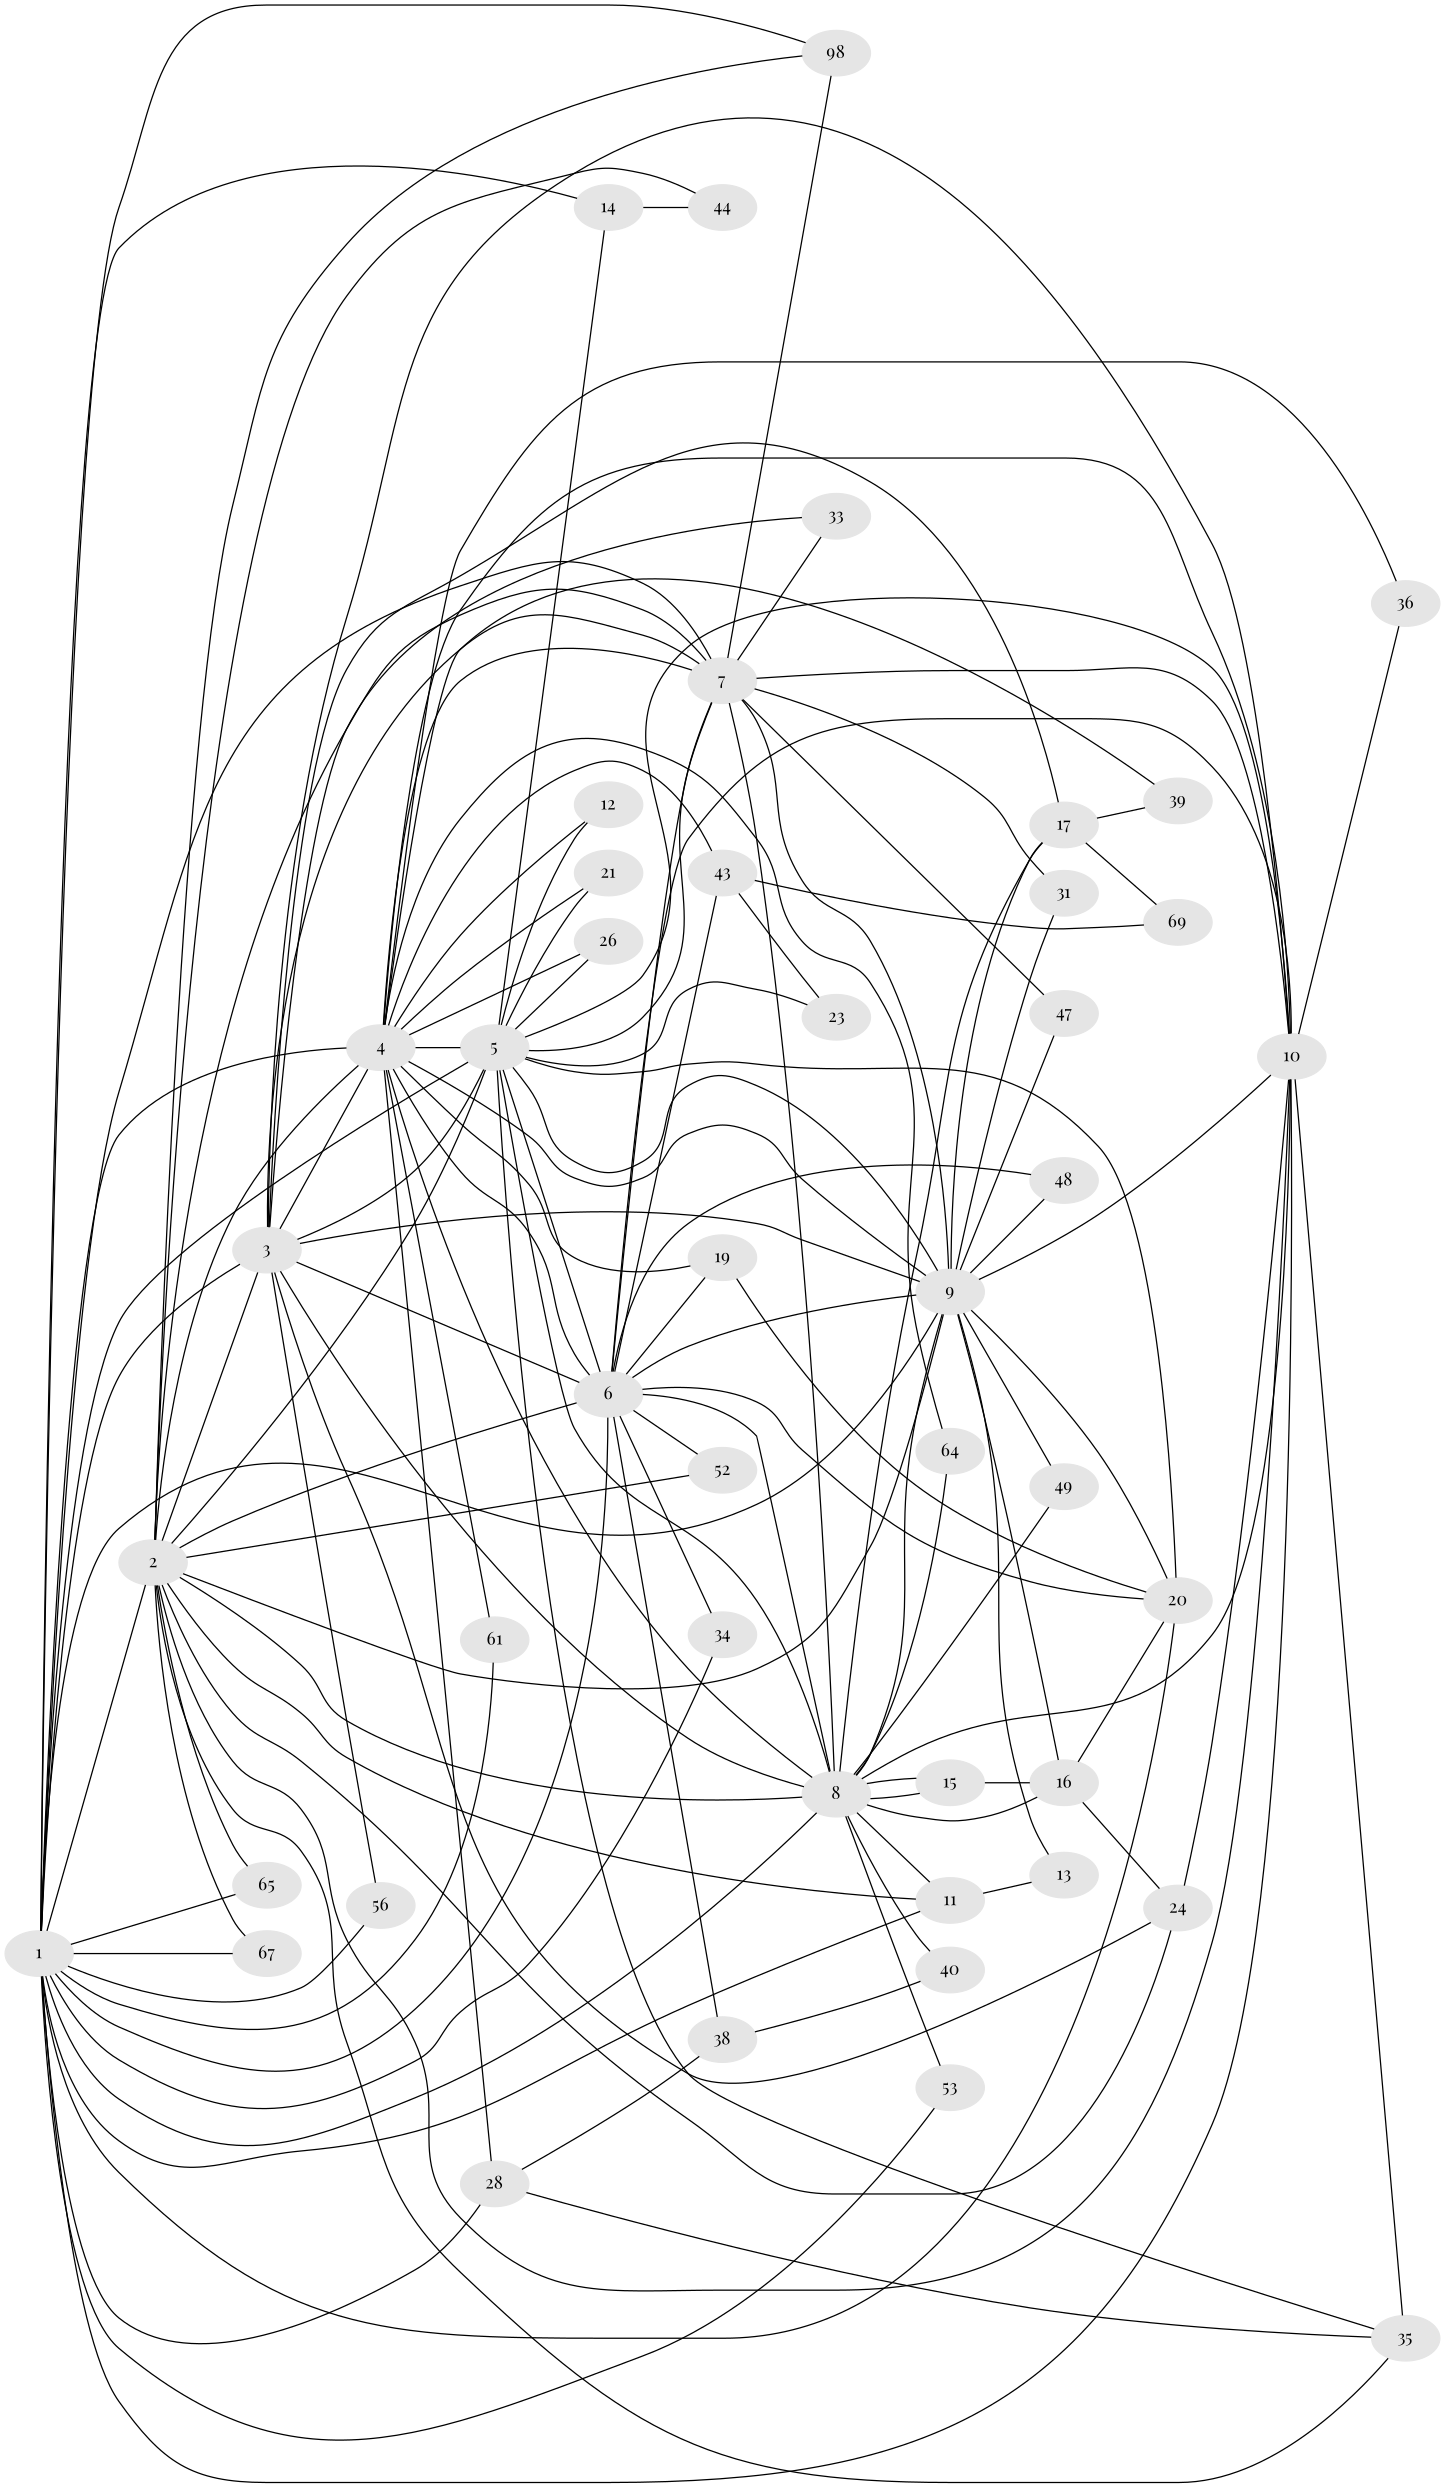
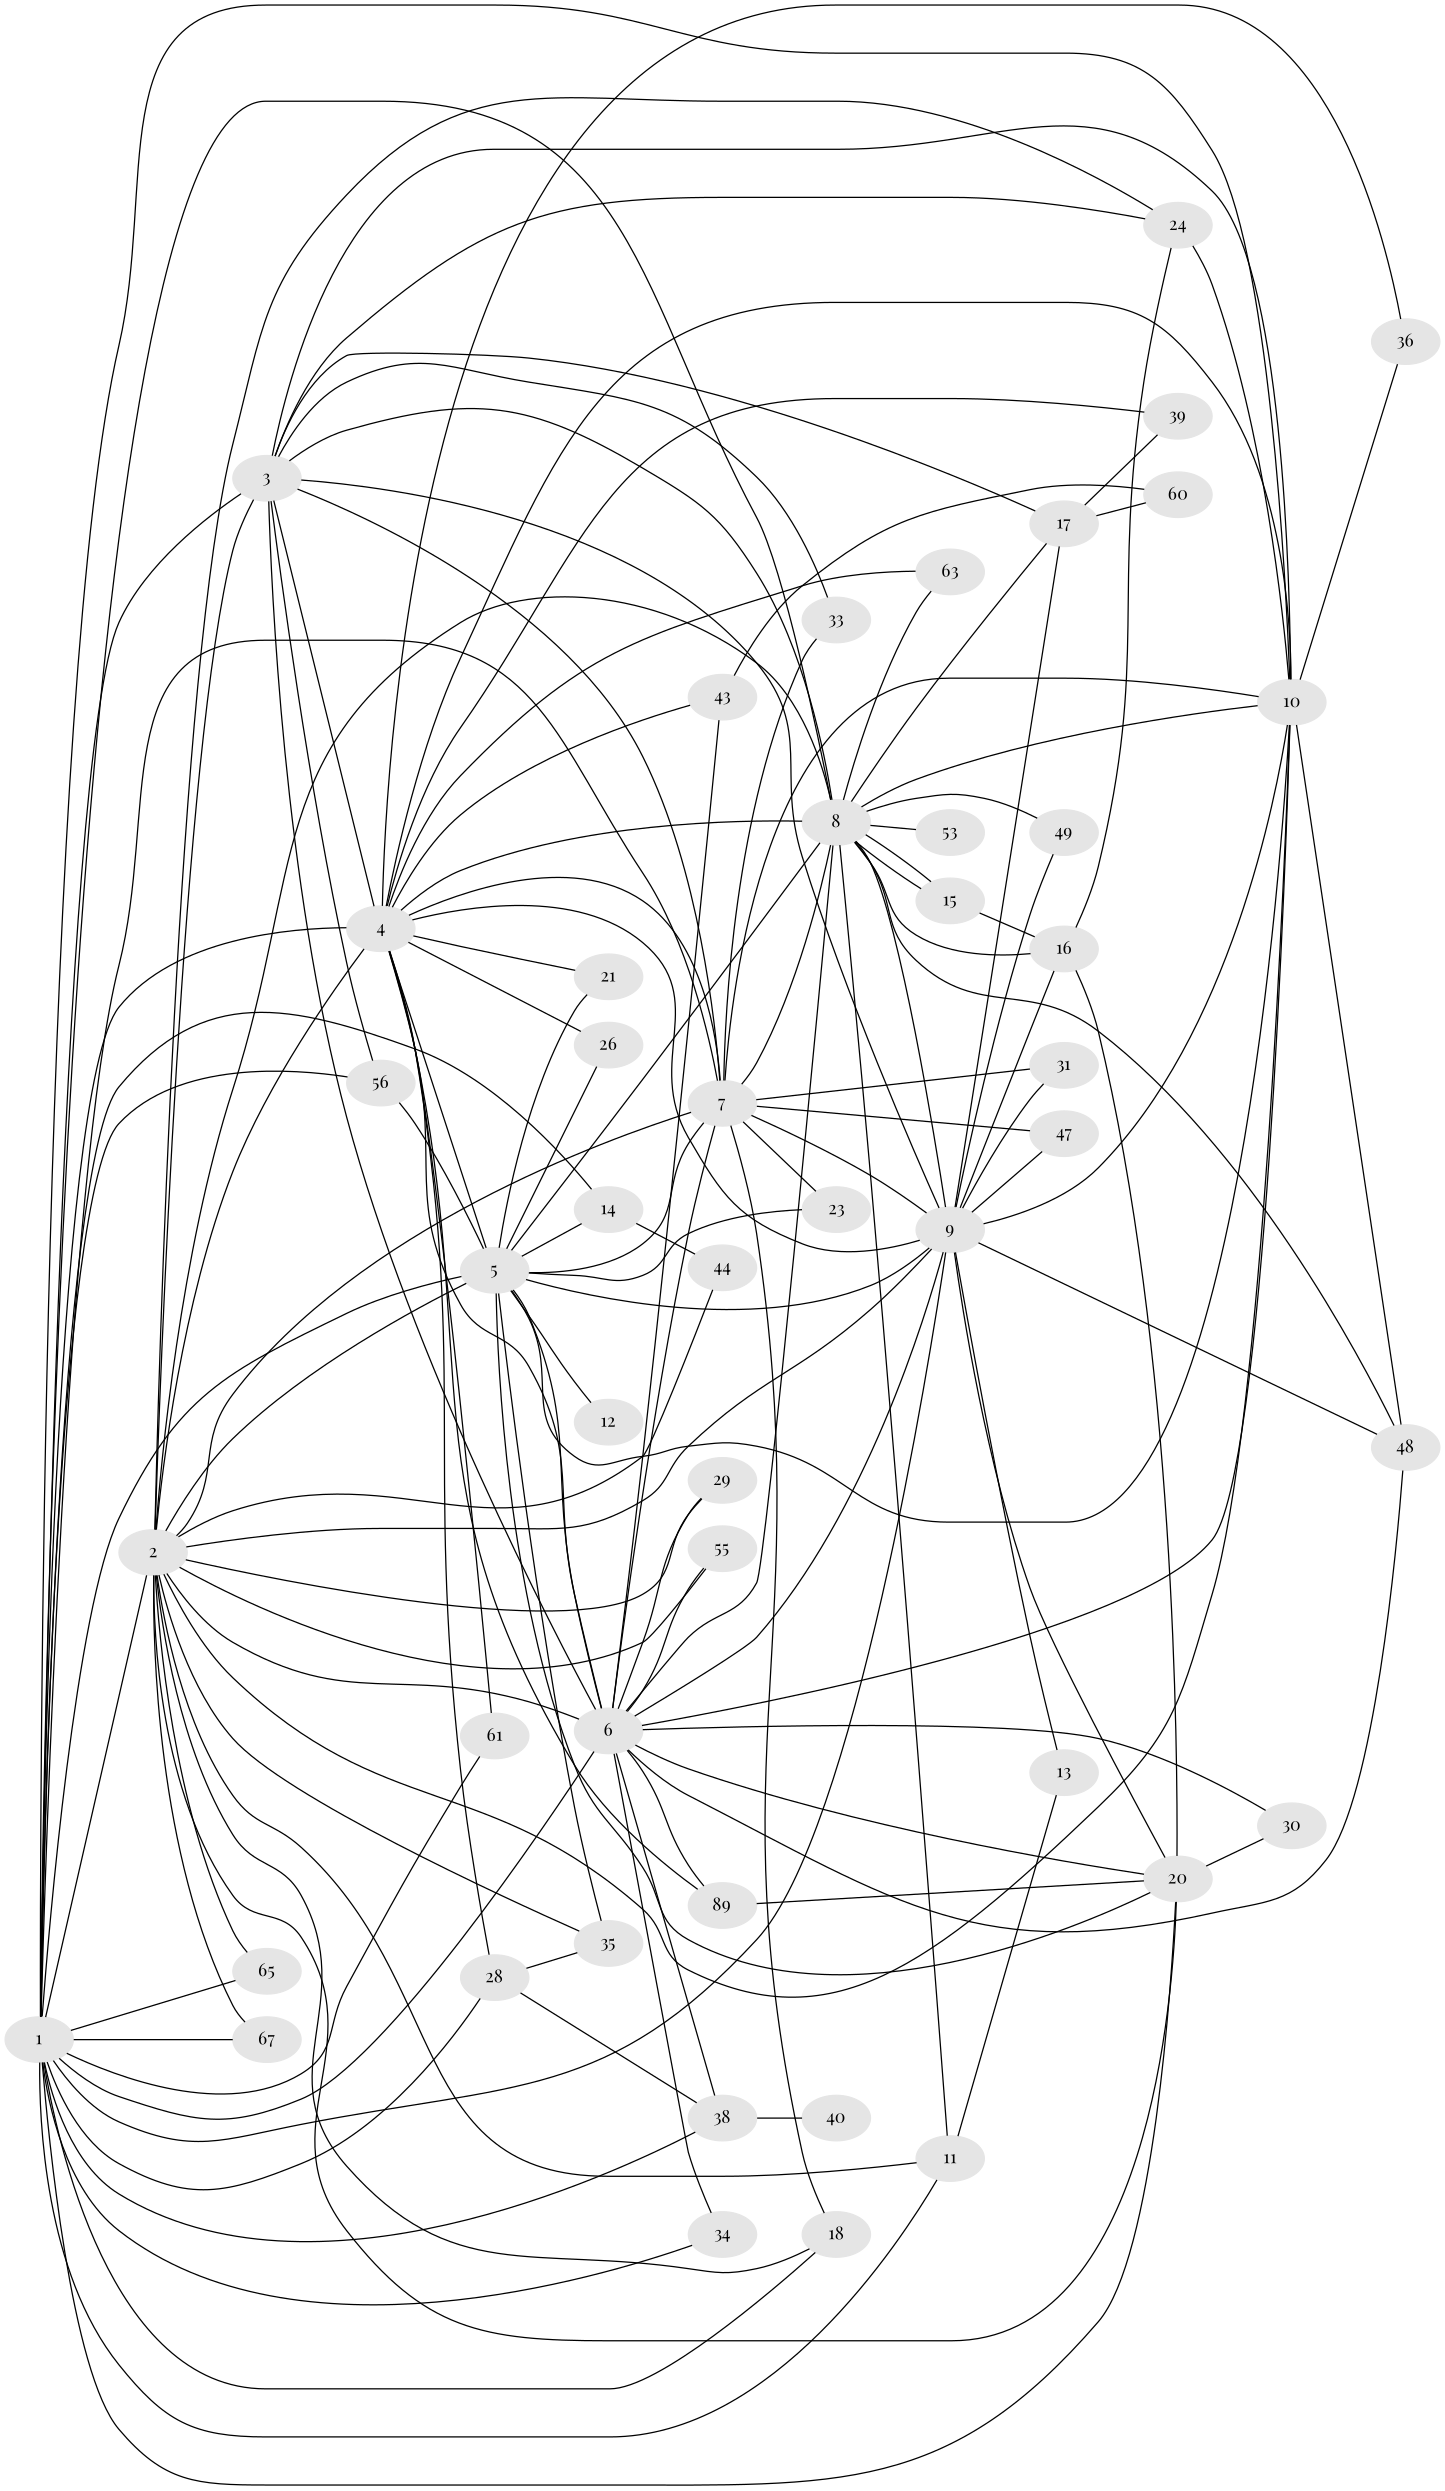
node "98": label "98" -> "18"
edge "12" -- "4": removed
node "69": label "69" -> "60"
edge "43" -- "23": now "7" -- "23"
edge "5" -- "3": now "5" -- "56"
node "19": label "19" -> "89"
node "64": label "64" -> "63"
node "52": label "52" -> "55"
node "29": added
edge "10" -- "35": now "10" -- "48"
node "30": added
edge "8" -- "40": now "8" -- "48"
edge "2" -- "20": added
edge "1" -- "53": now "1" -- "38"
